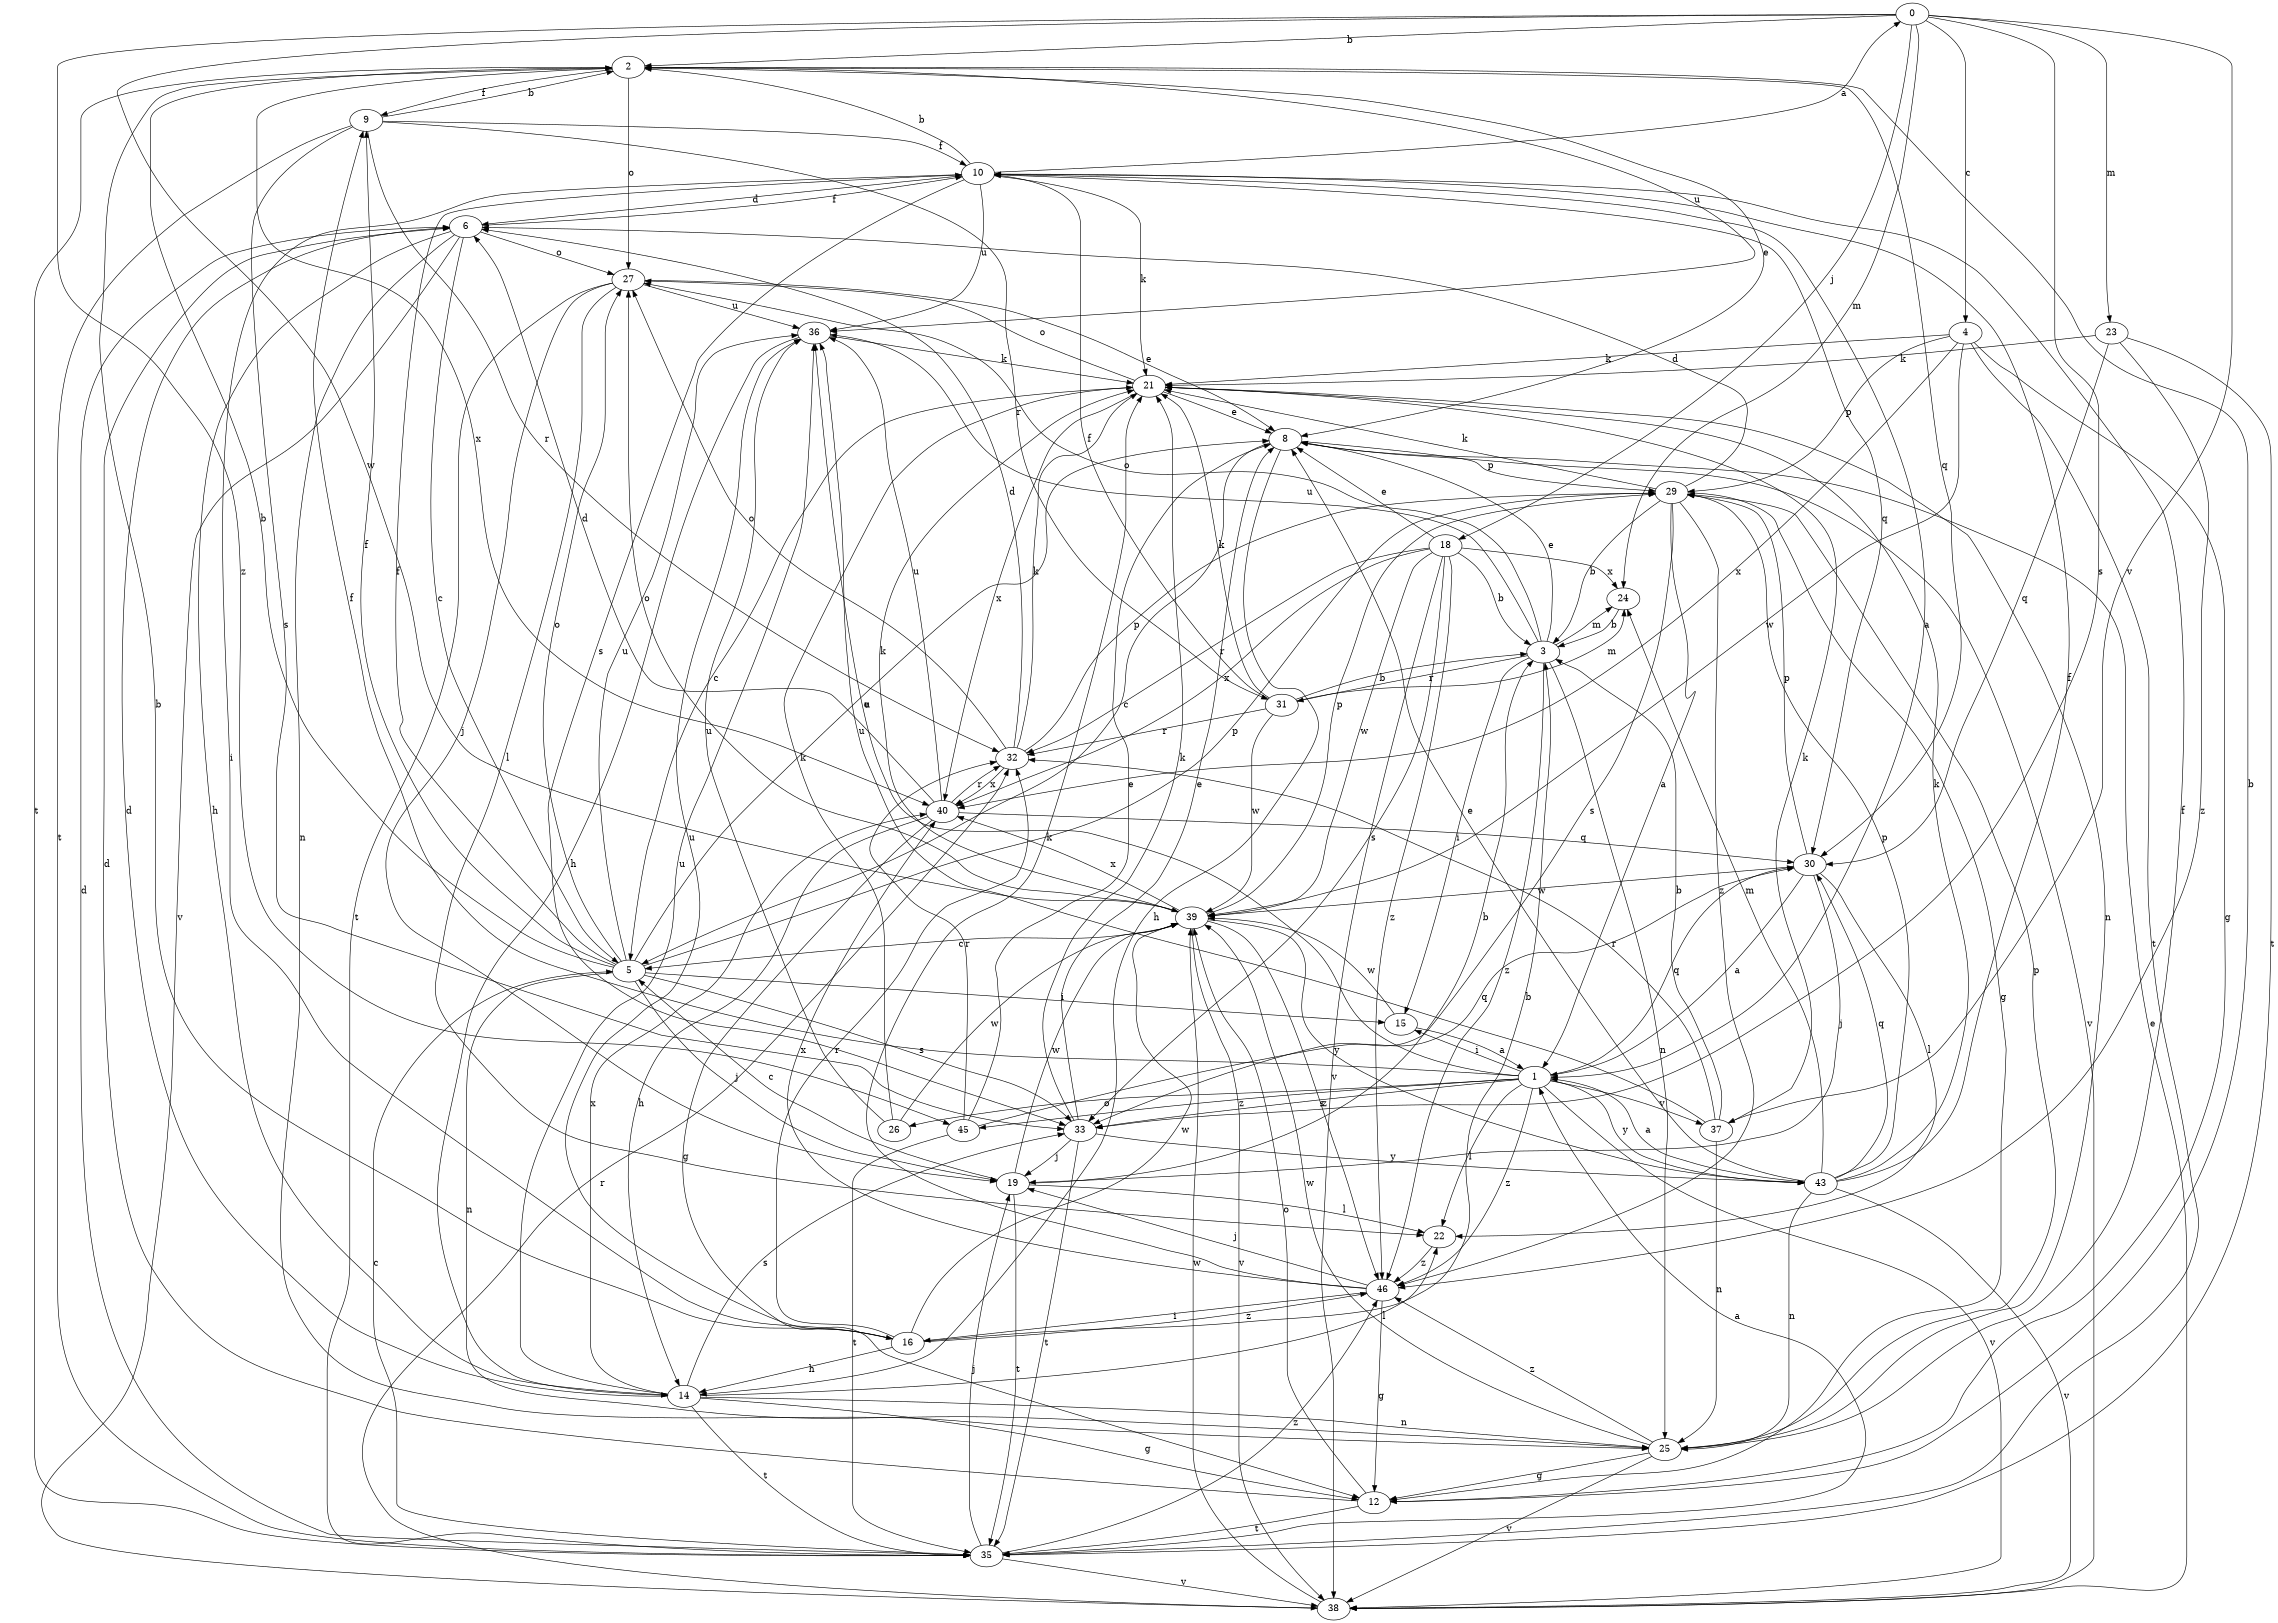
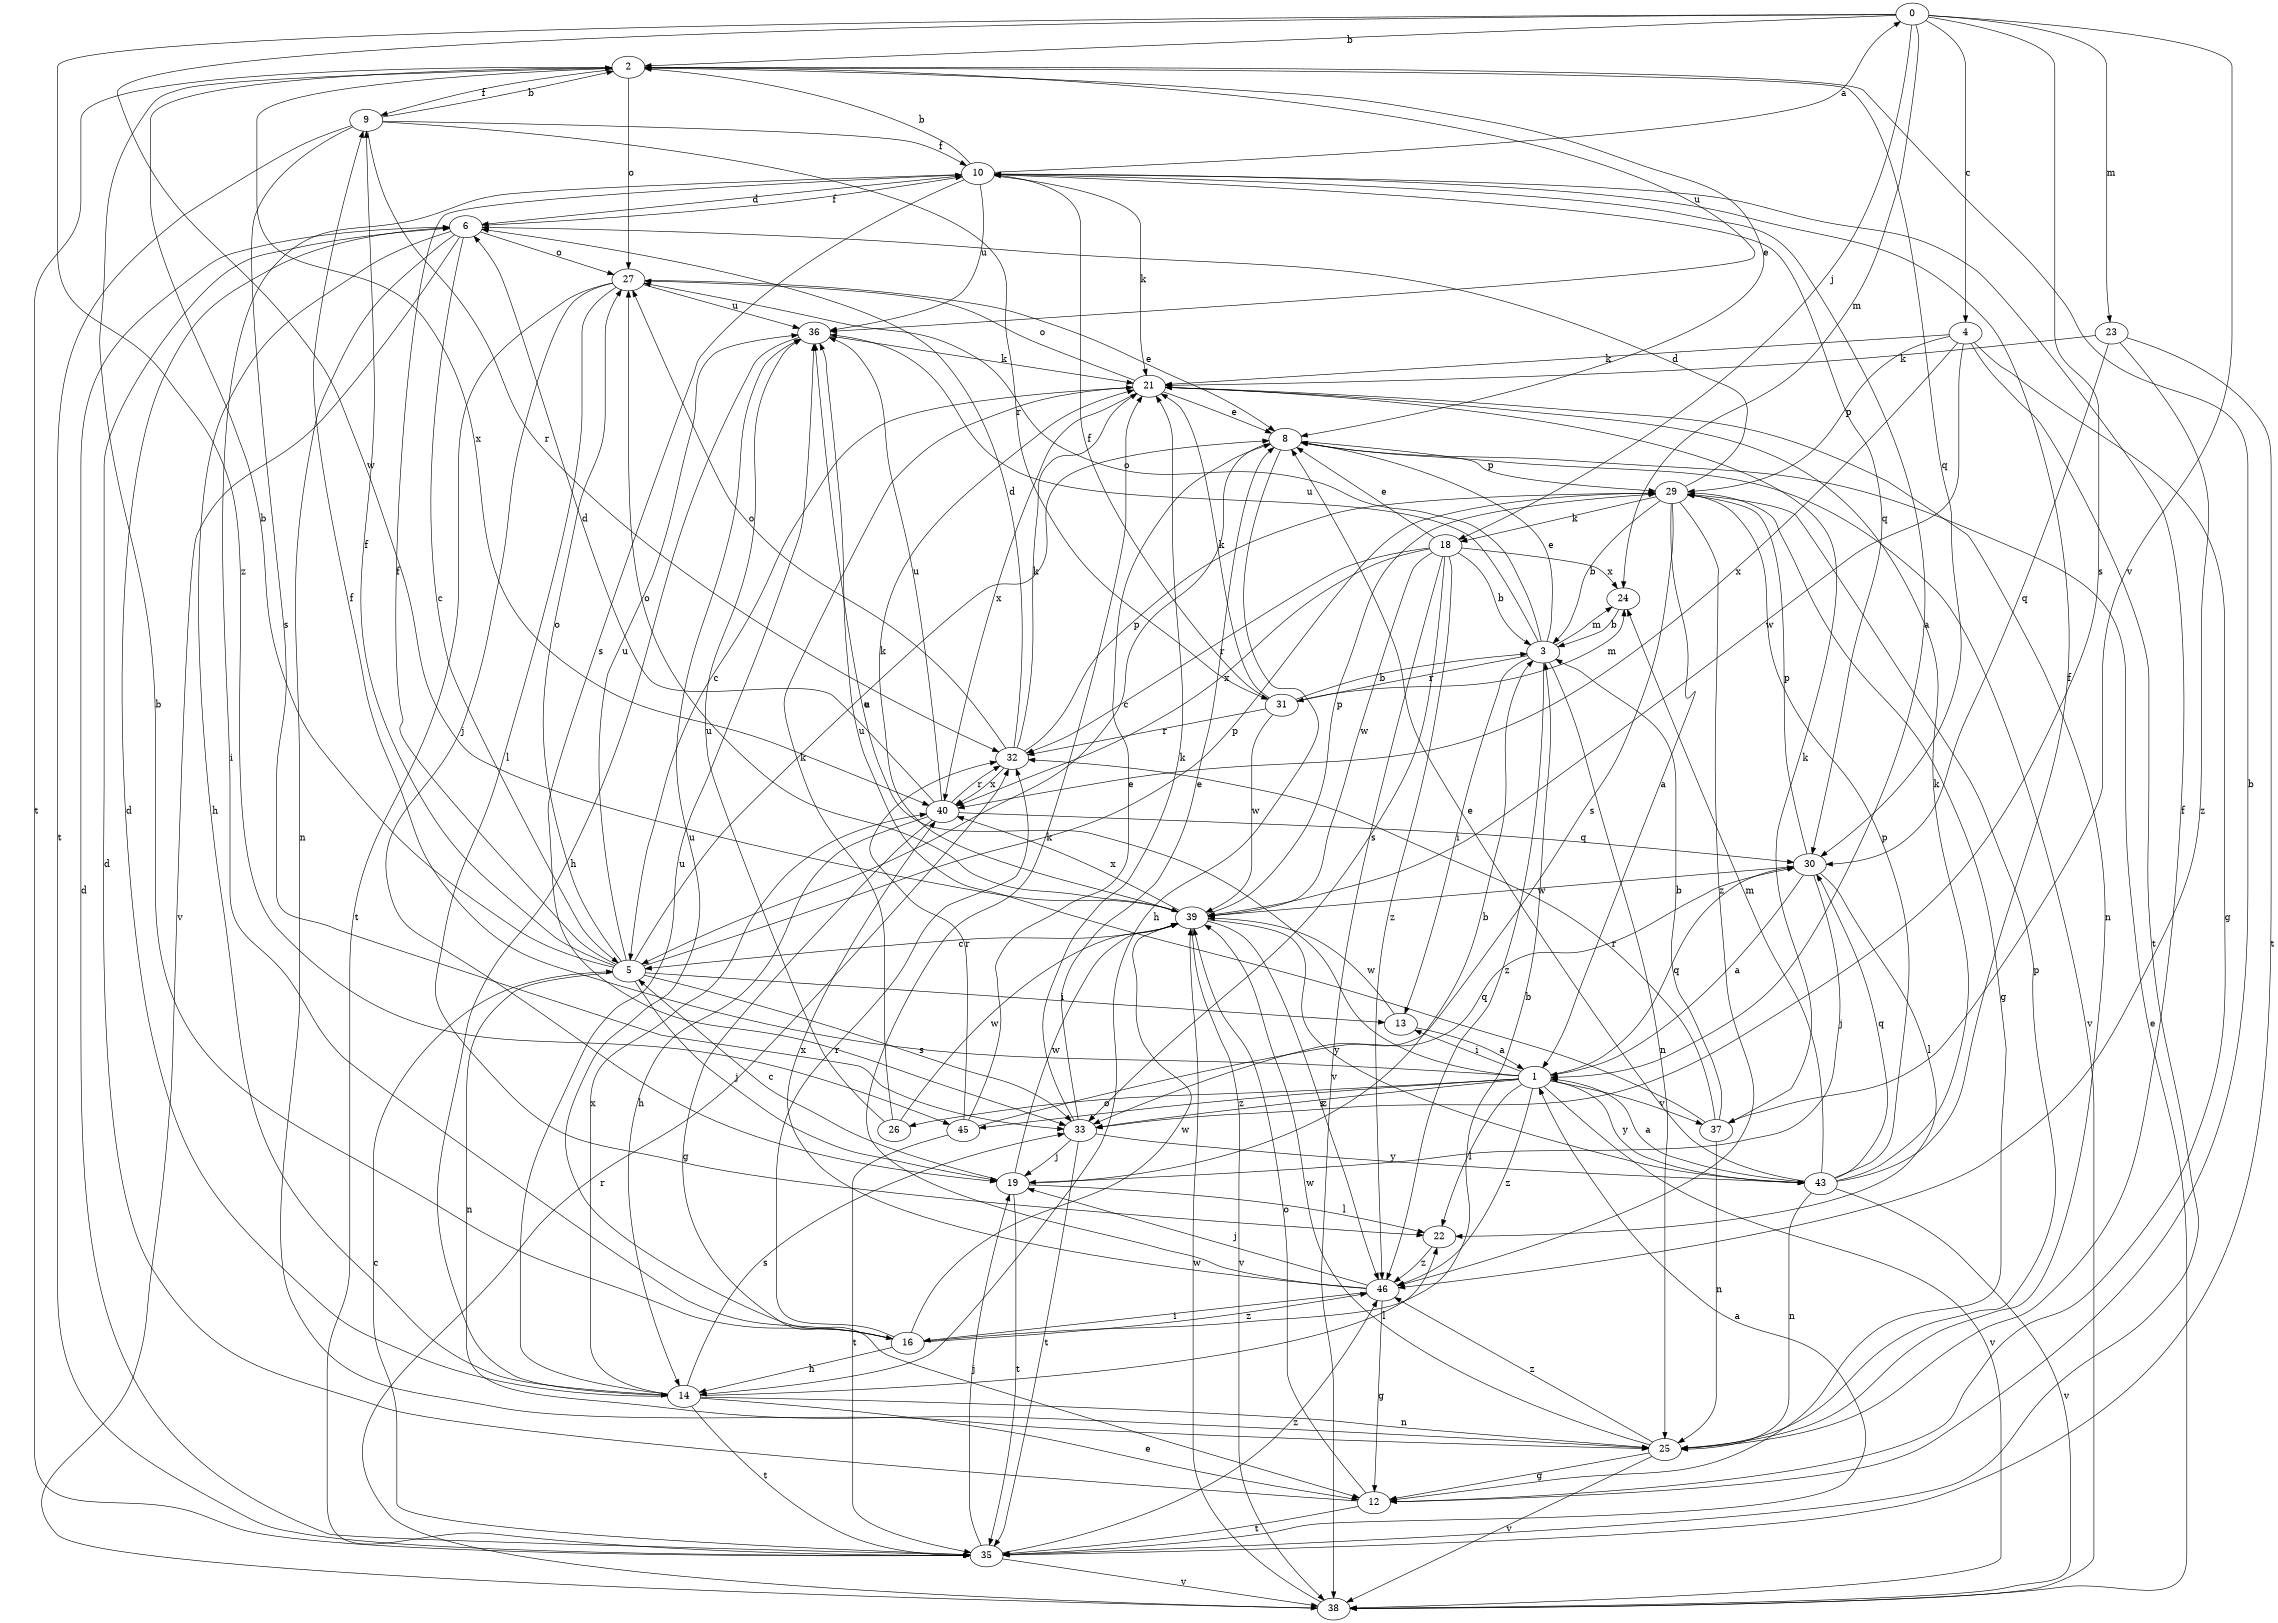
edge "29" -> "21": now "29" -> "18"
node "15": label "15" -> "13"
edge "14" -> "12": label "g" -> "e"
